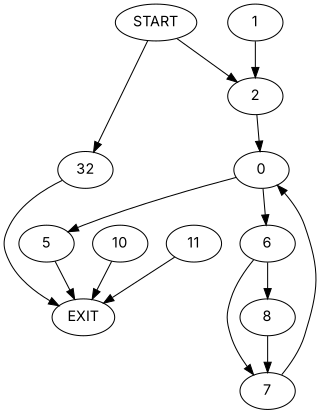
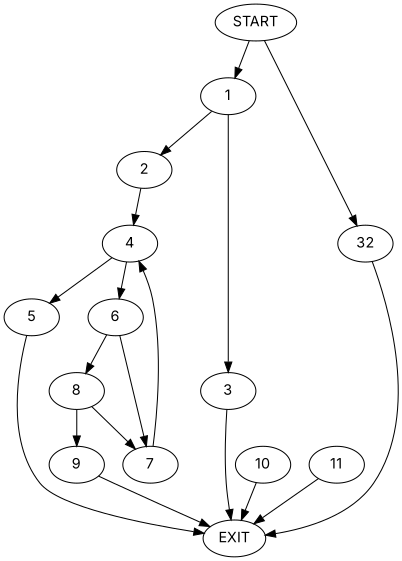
edge "START" -> "2": now "START" -> "1"
node "0": label "0" -> "4"
node "3": added
node "9": added
